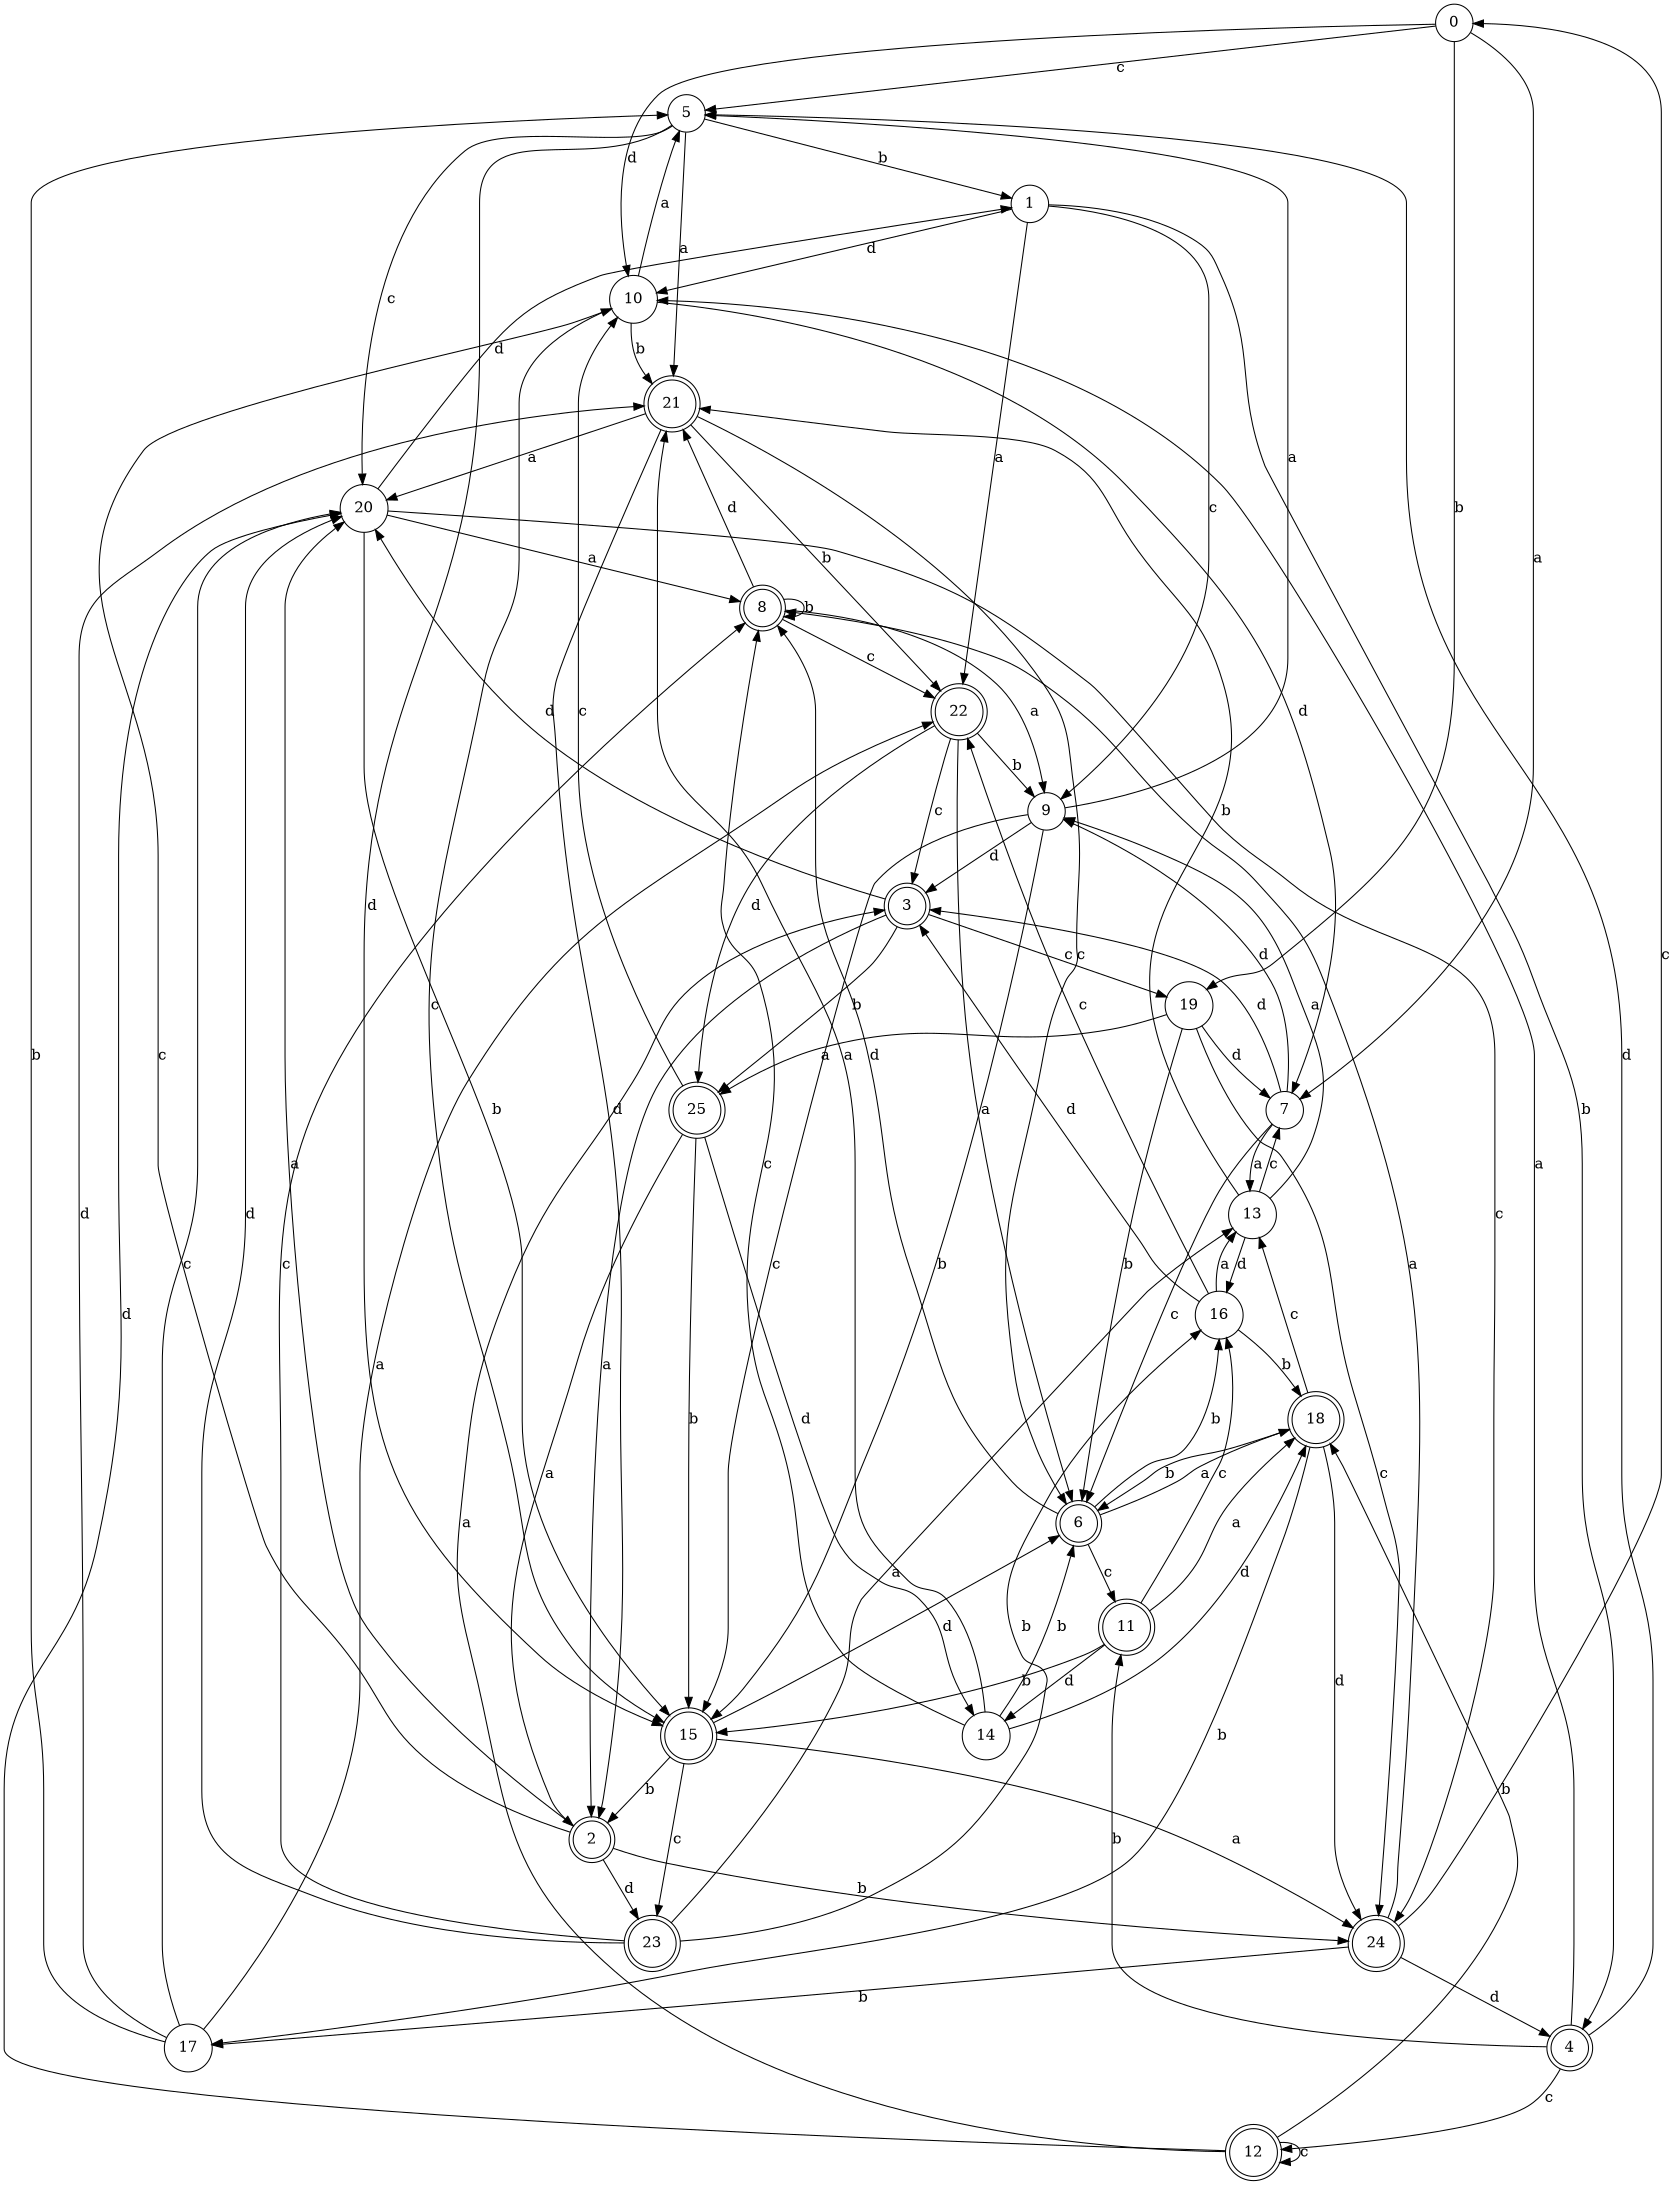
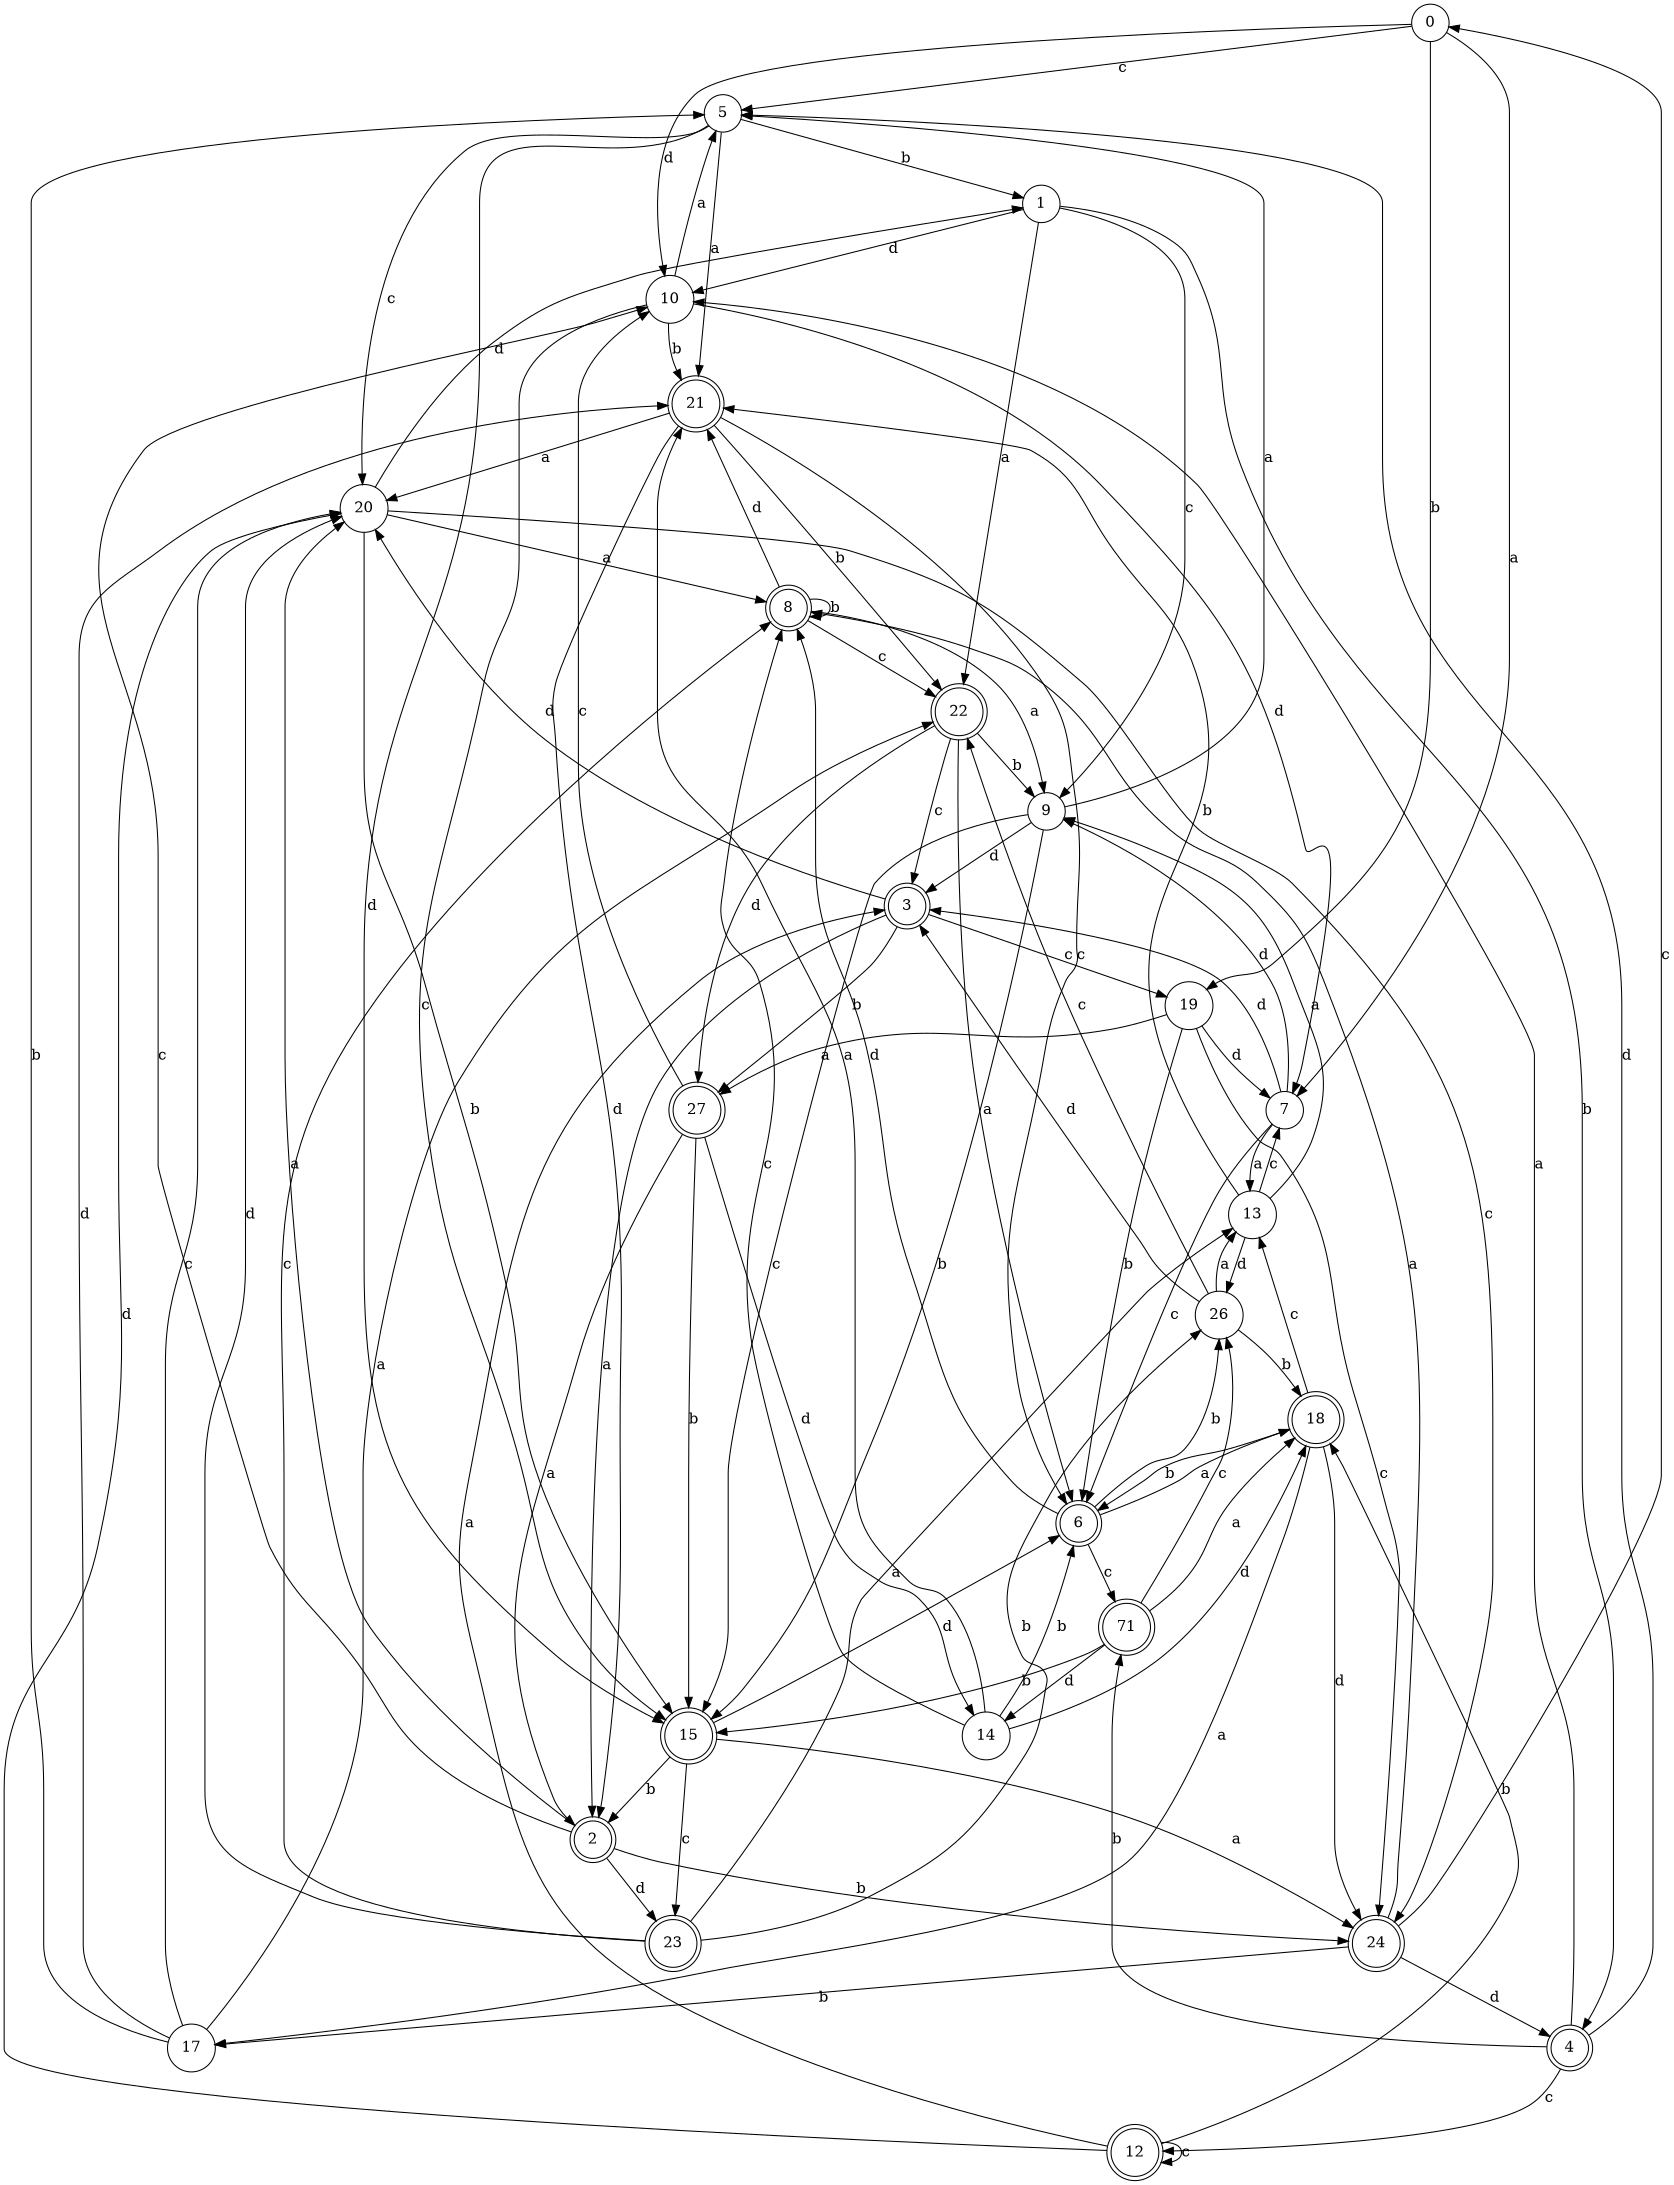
node "25": label "25" -> "27"
node "16": label "16" -> "26"
node "11": label "11" -> "71"
edge "18" -> "17": label "b" -> "a"
